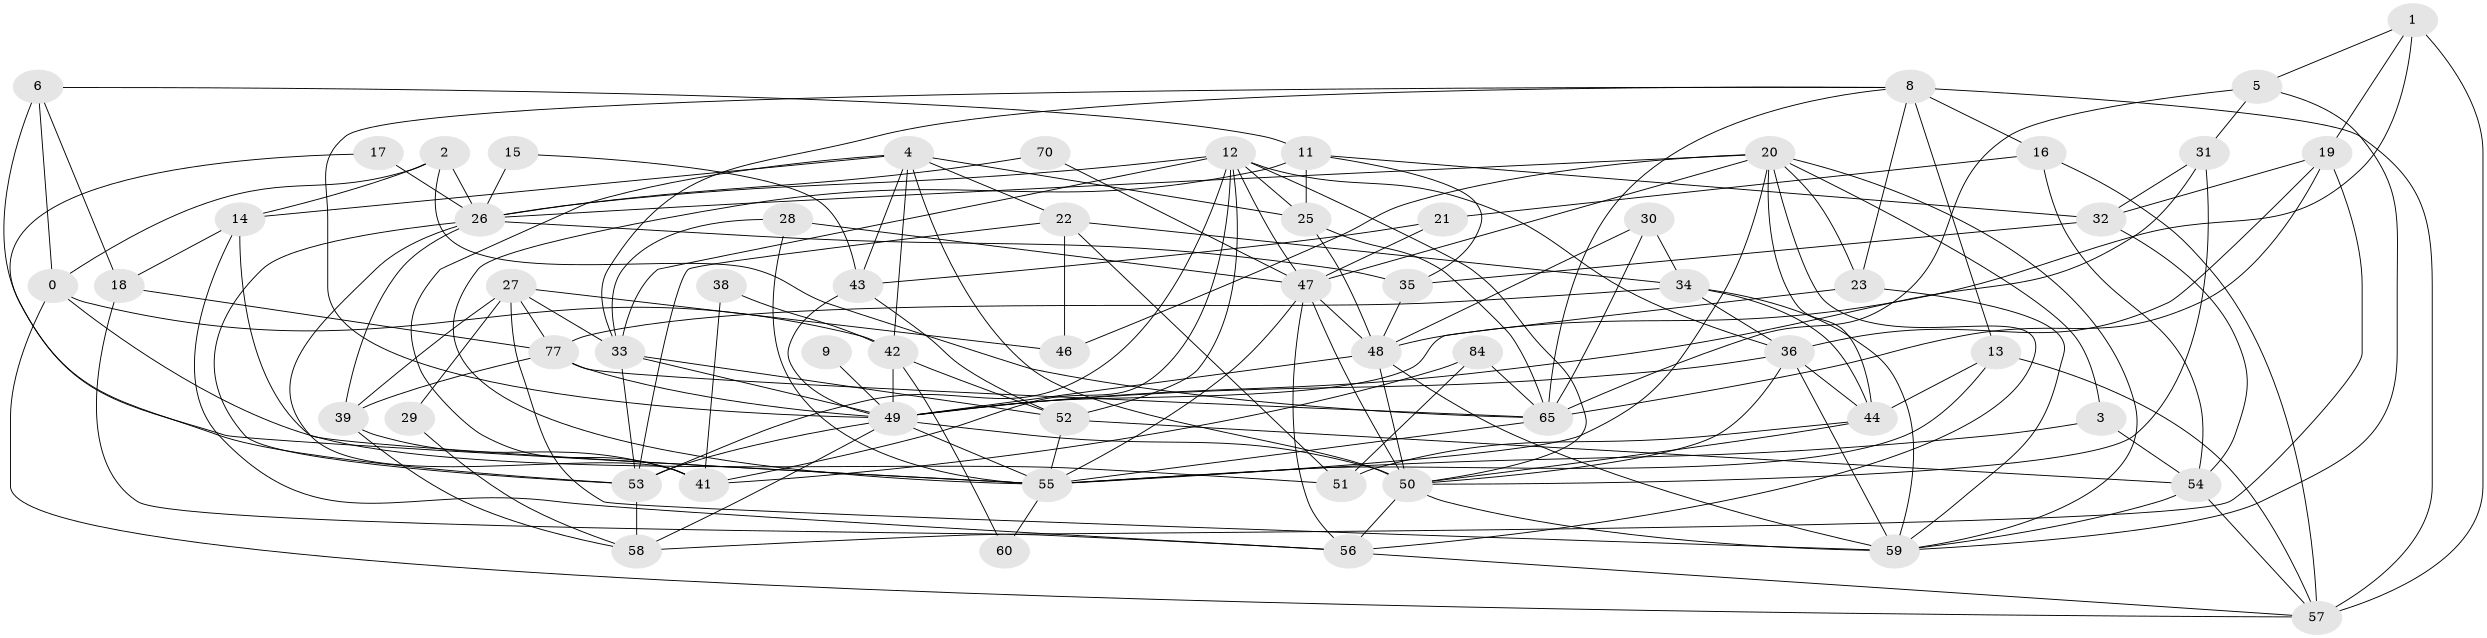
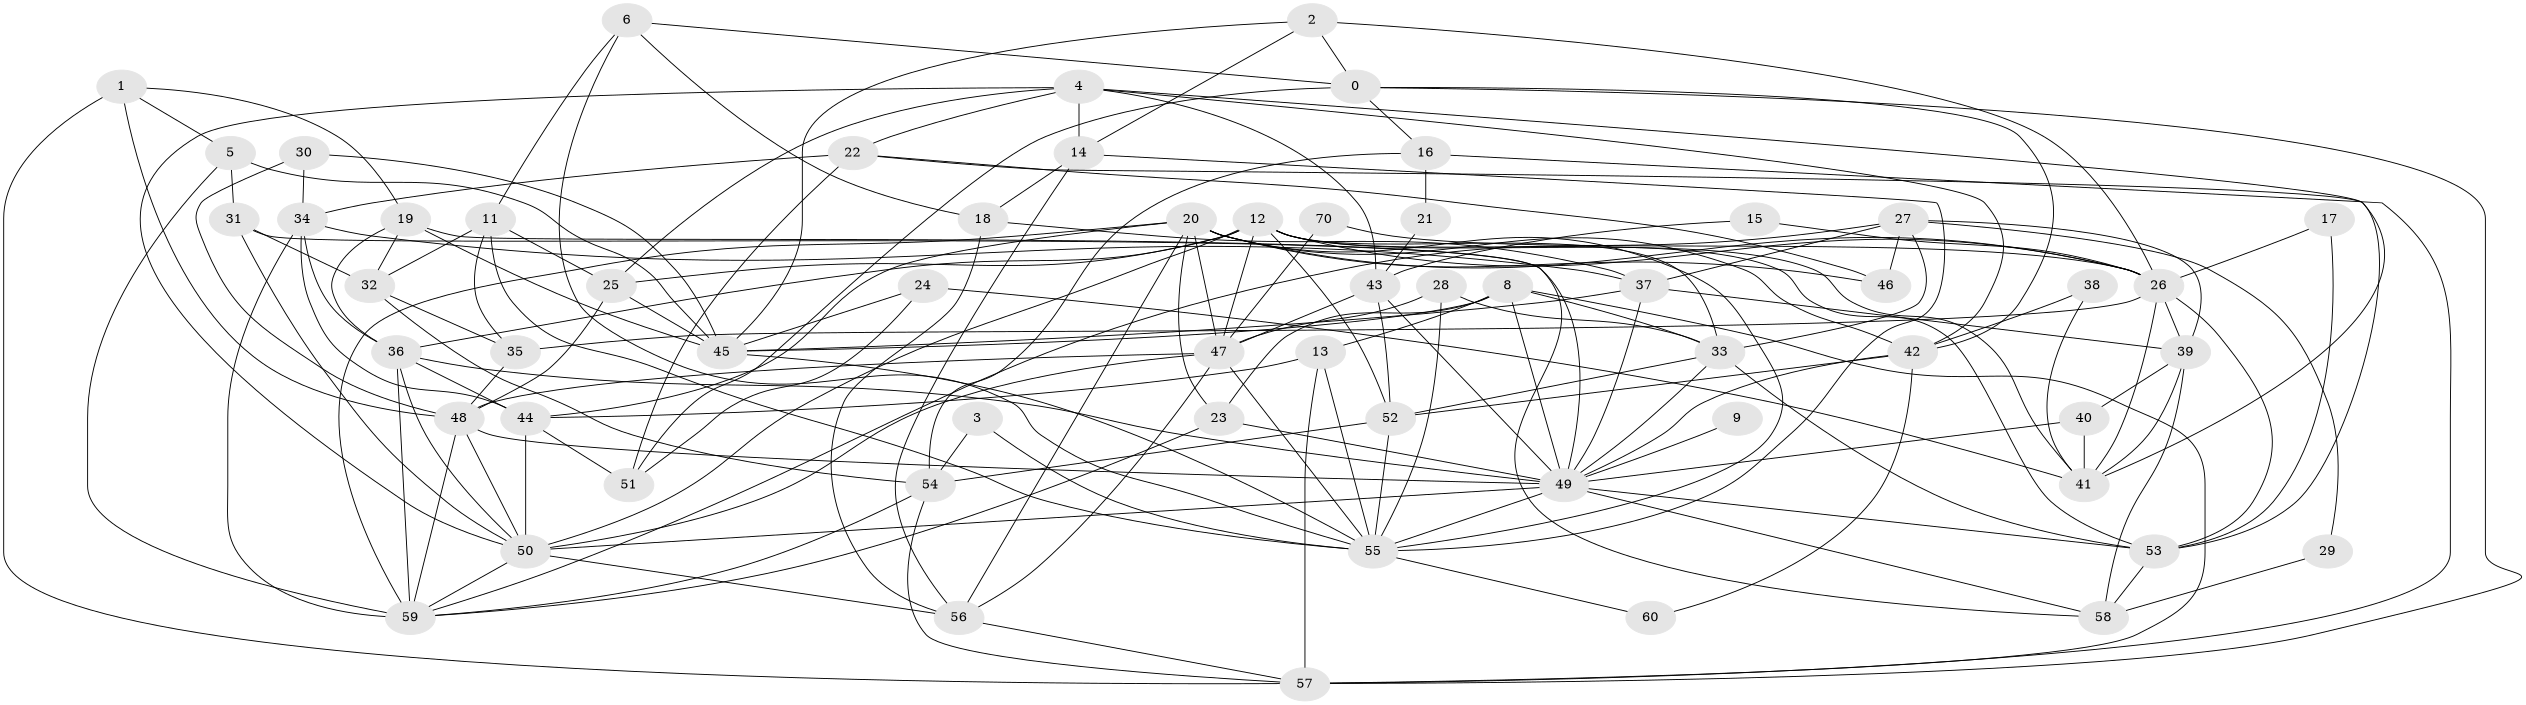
edge "8" -- "16": now "0" -- "16"
edge "21" -- "47": now "43" -- "47"
edge "20" -- "3": now "20" -- "42"
node "77": label "77" -> "37"
node "84": label "84" -> "24"
node "65": label "65" -> "45"
node "40": added
